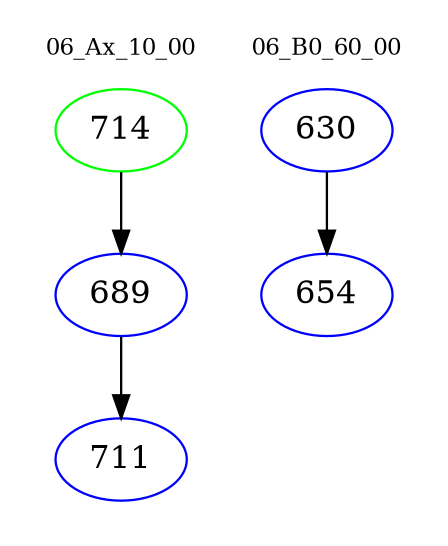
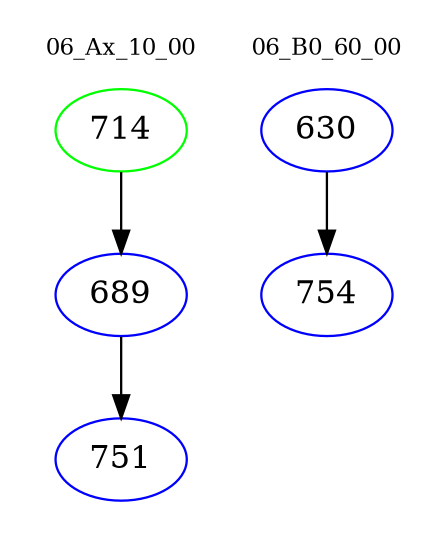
node "654": label "654" -> "754"
node "711": label "711" -> "751"
